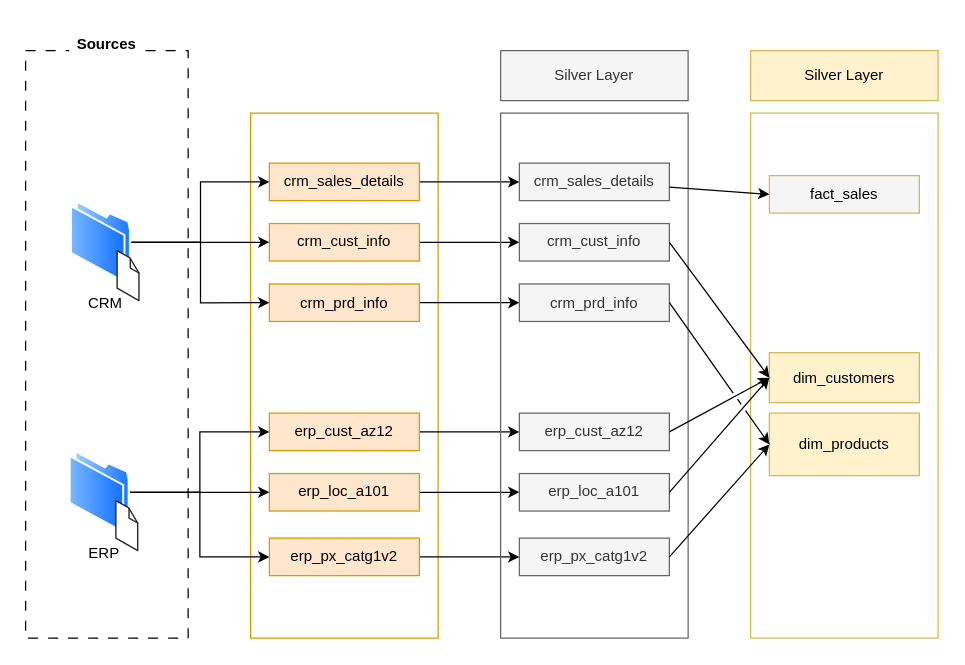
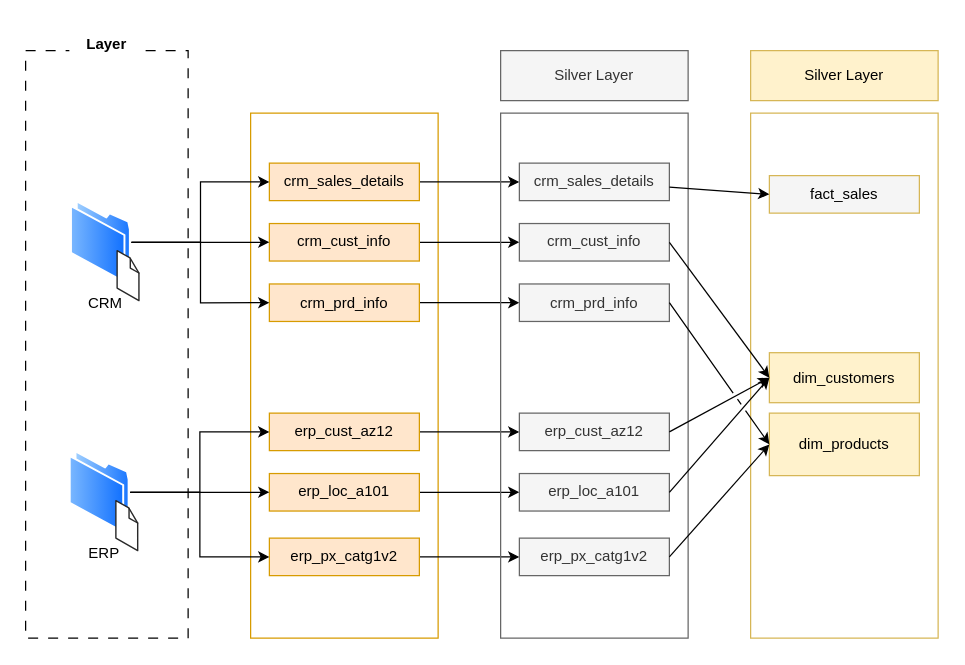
node "Sources": label "Sources" -> "Layer"
